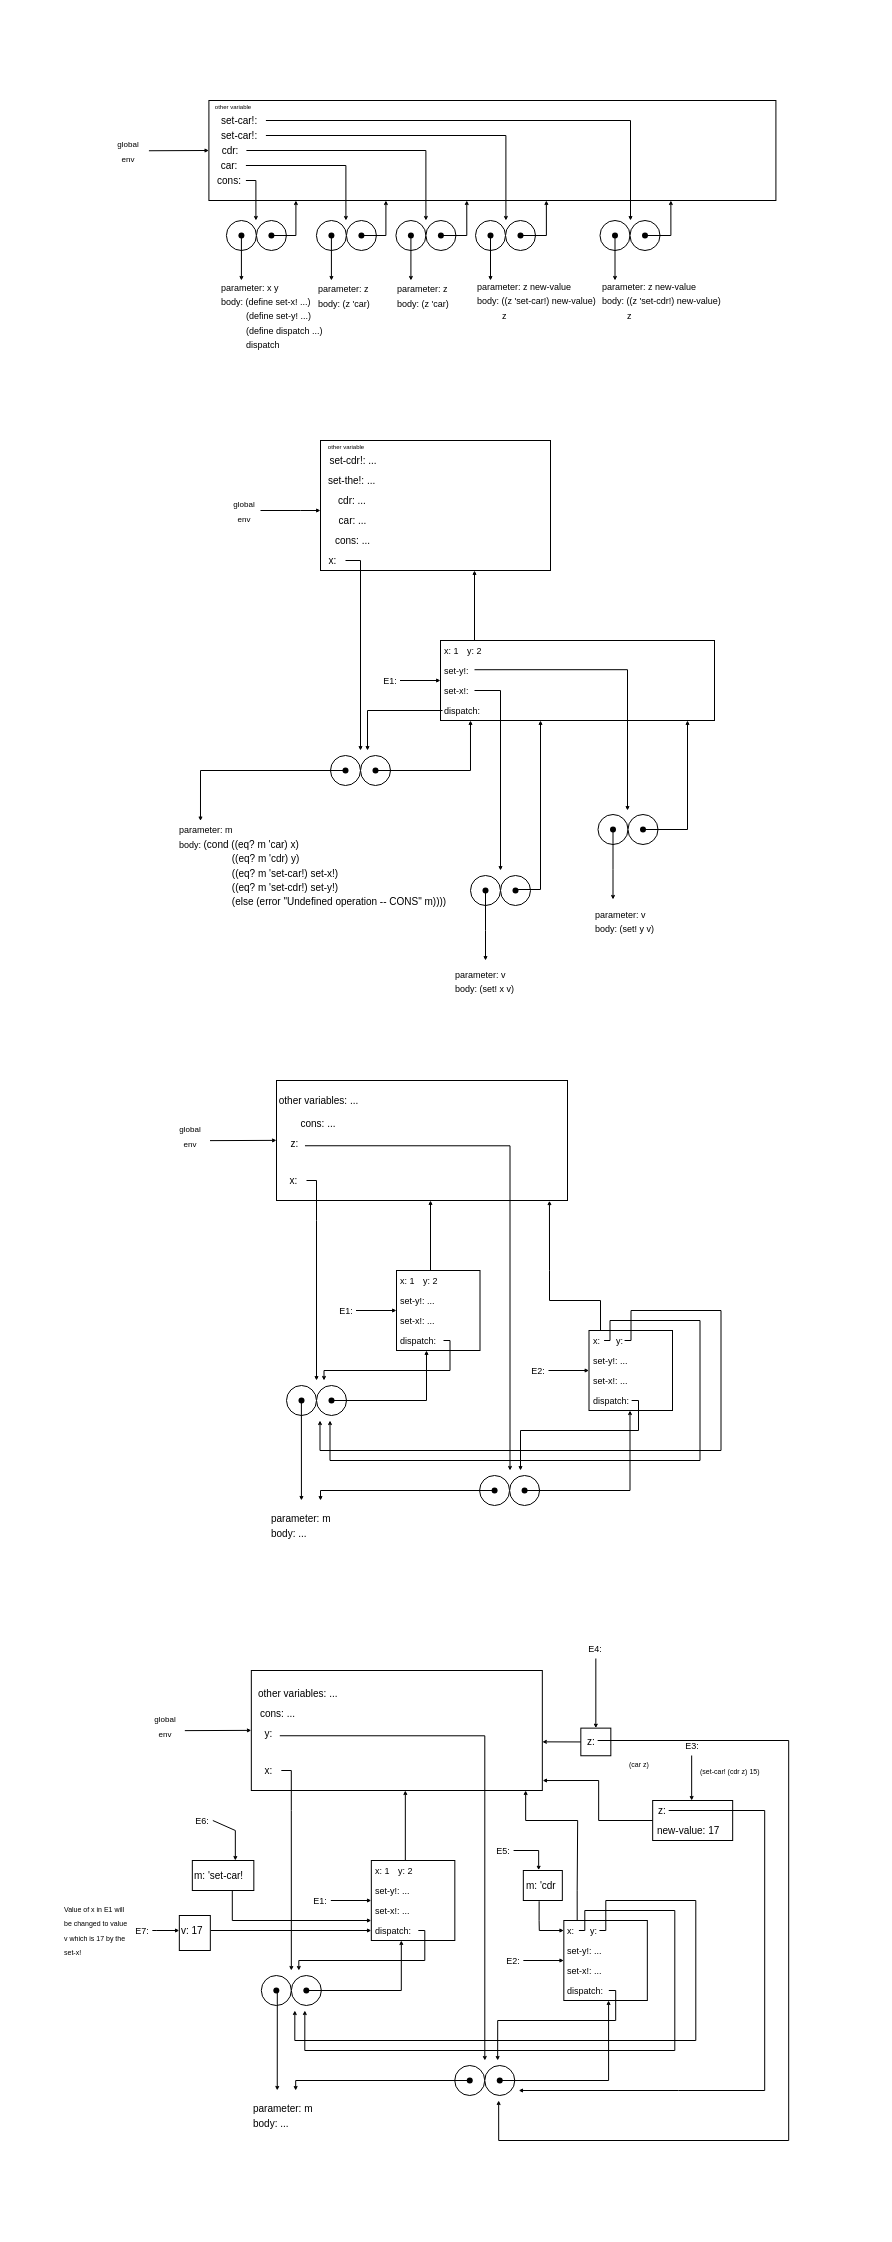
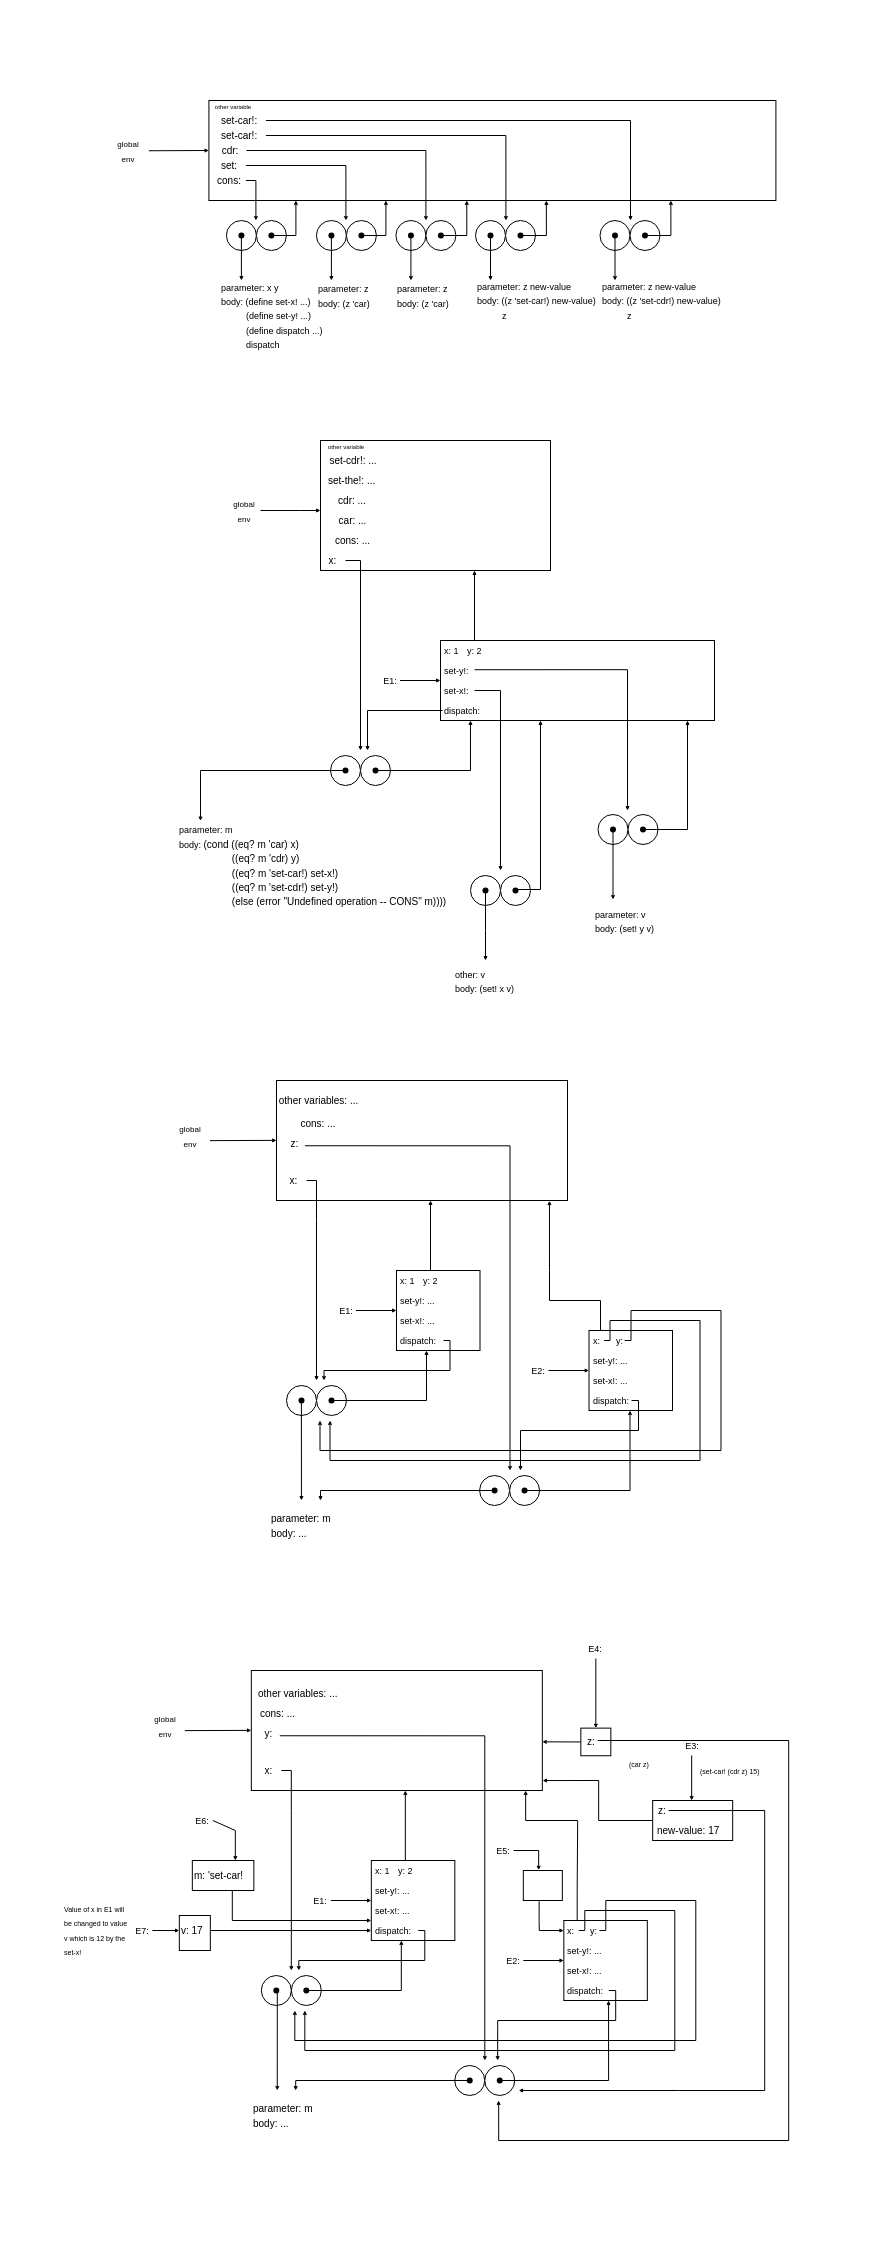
node "car:": label "car:" -> "set:"
node "parameter: v body: (set! x v)": label "parameter: v body: (set! x v)" -> "other: v body: (set! x v)"
node "m: 'cdr": removed
node "Value of x in E1 will be changed to value v which is 17 by the set-x!": label "Value of x in E1 will be changed to value v which is 17 by the set-x!" -> "Value of x in E1 will be changed to value v which is 12 by the set-x!"
